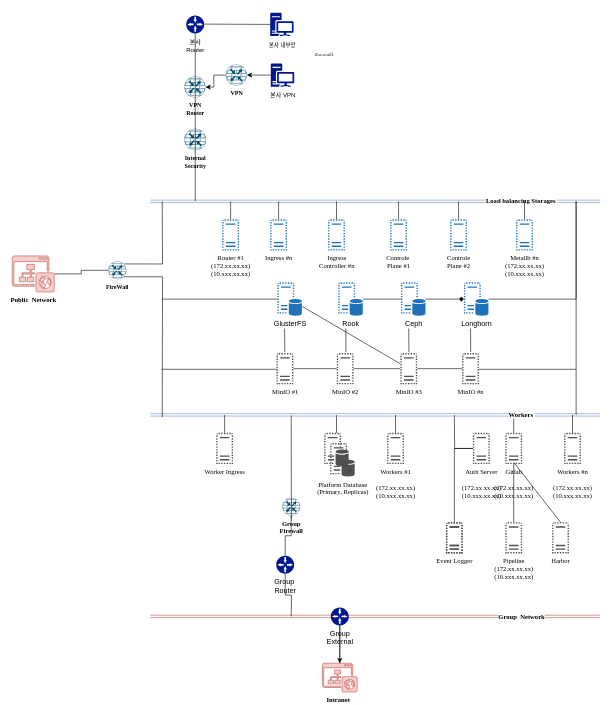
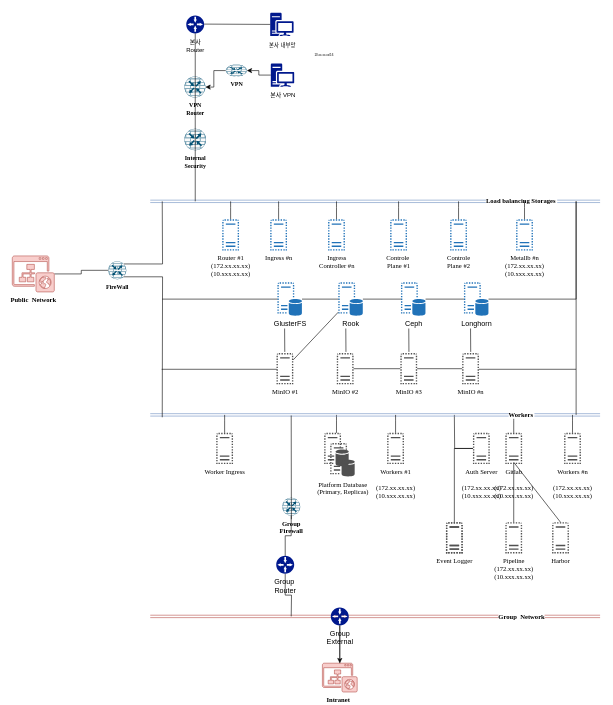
node "VPN": size 21x21 -> 21x12
edge "Ceph" -> "Longhorn": arrowhead diamond -> none
edge "GlusterFS" -- "MinIO #3": now "GlusterFS" -- "Rook"
edge "MinIO #1" -- "MinIO #2": now "MinIO #1" -- "Rook"
